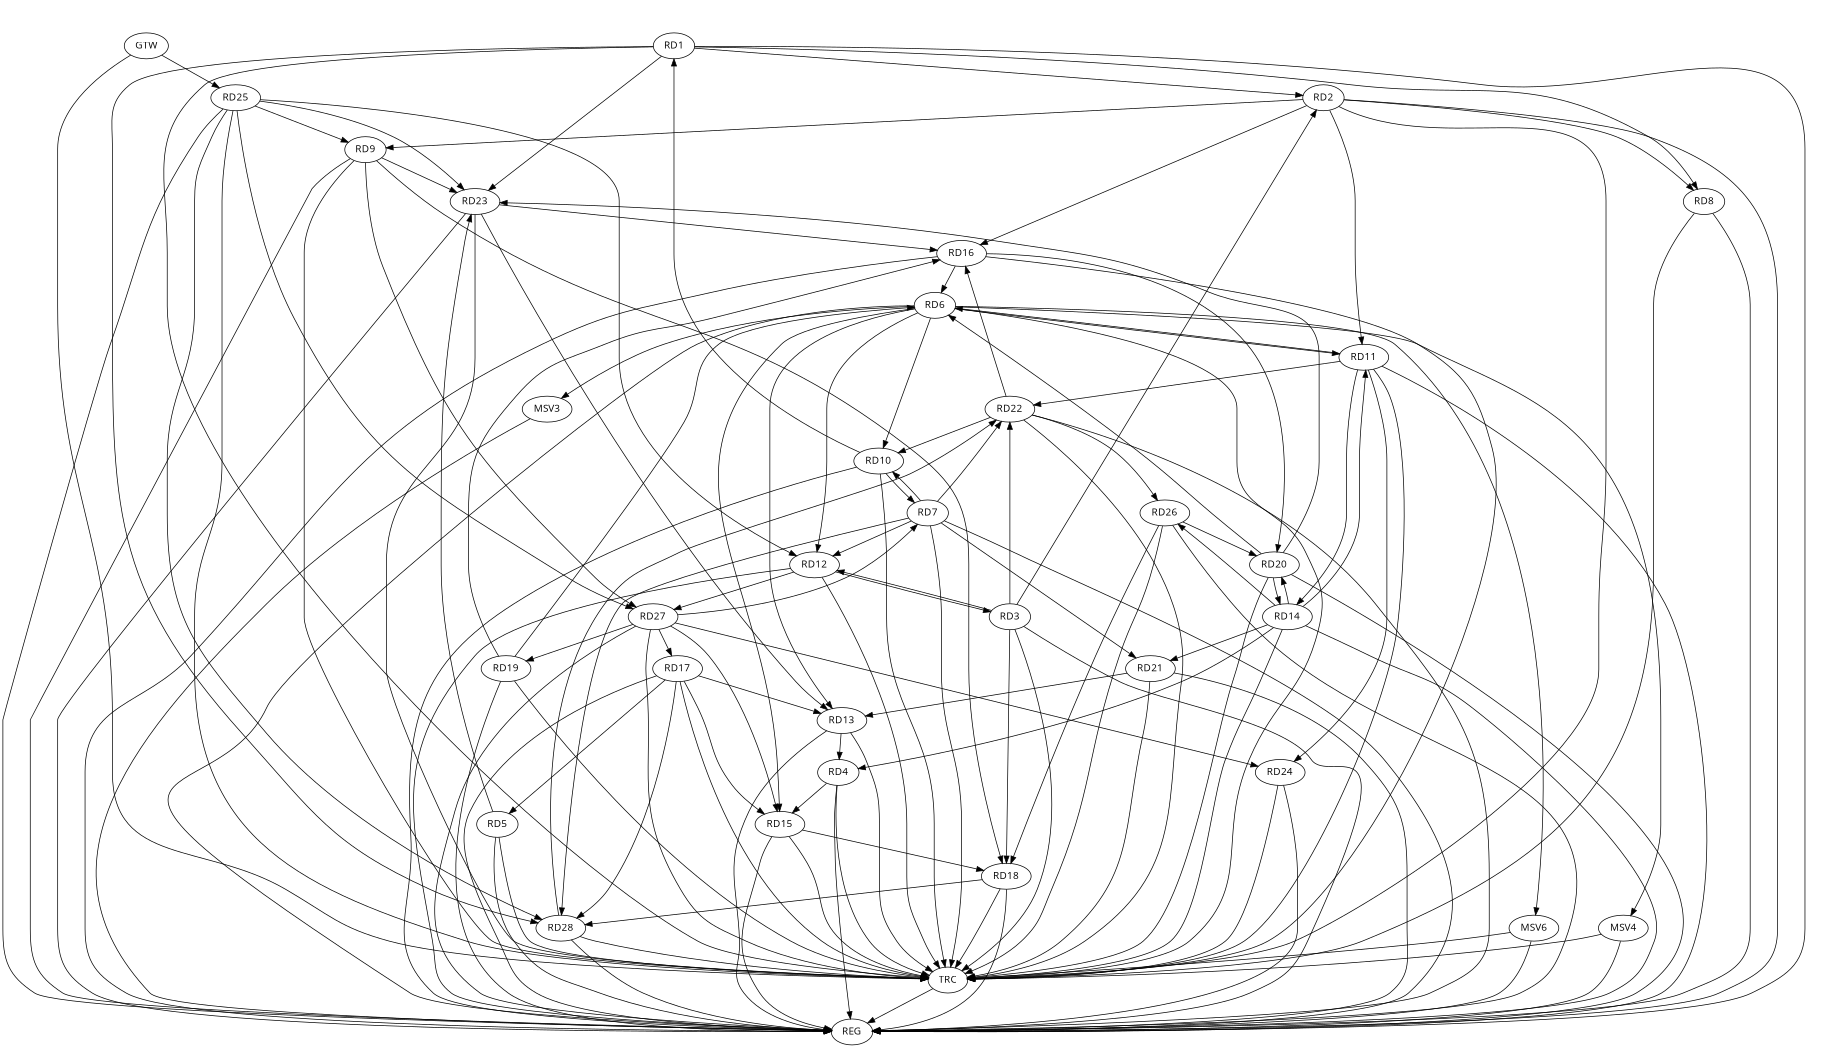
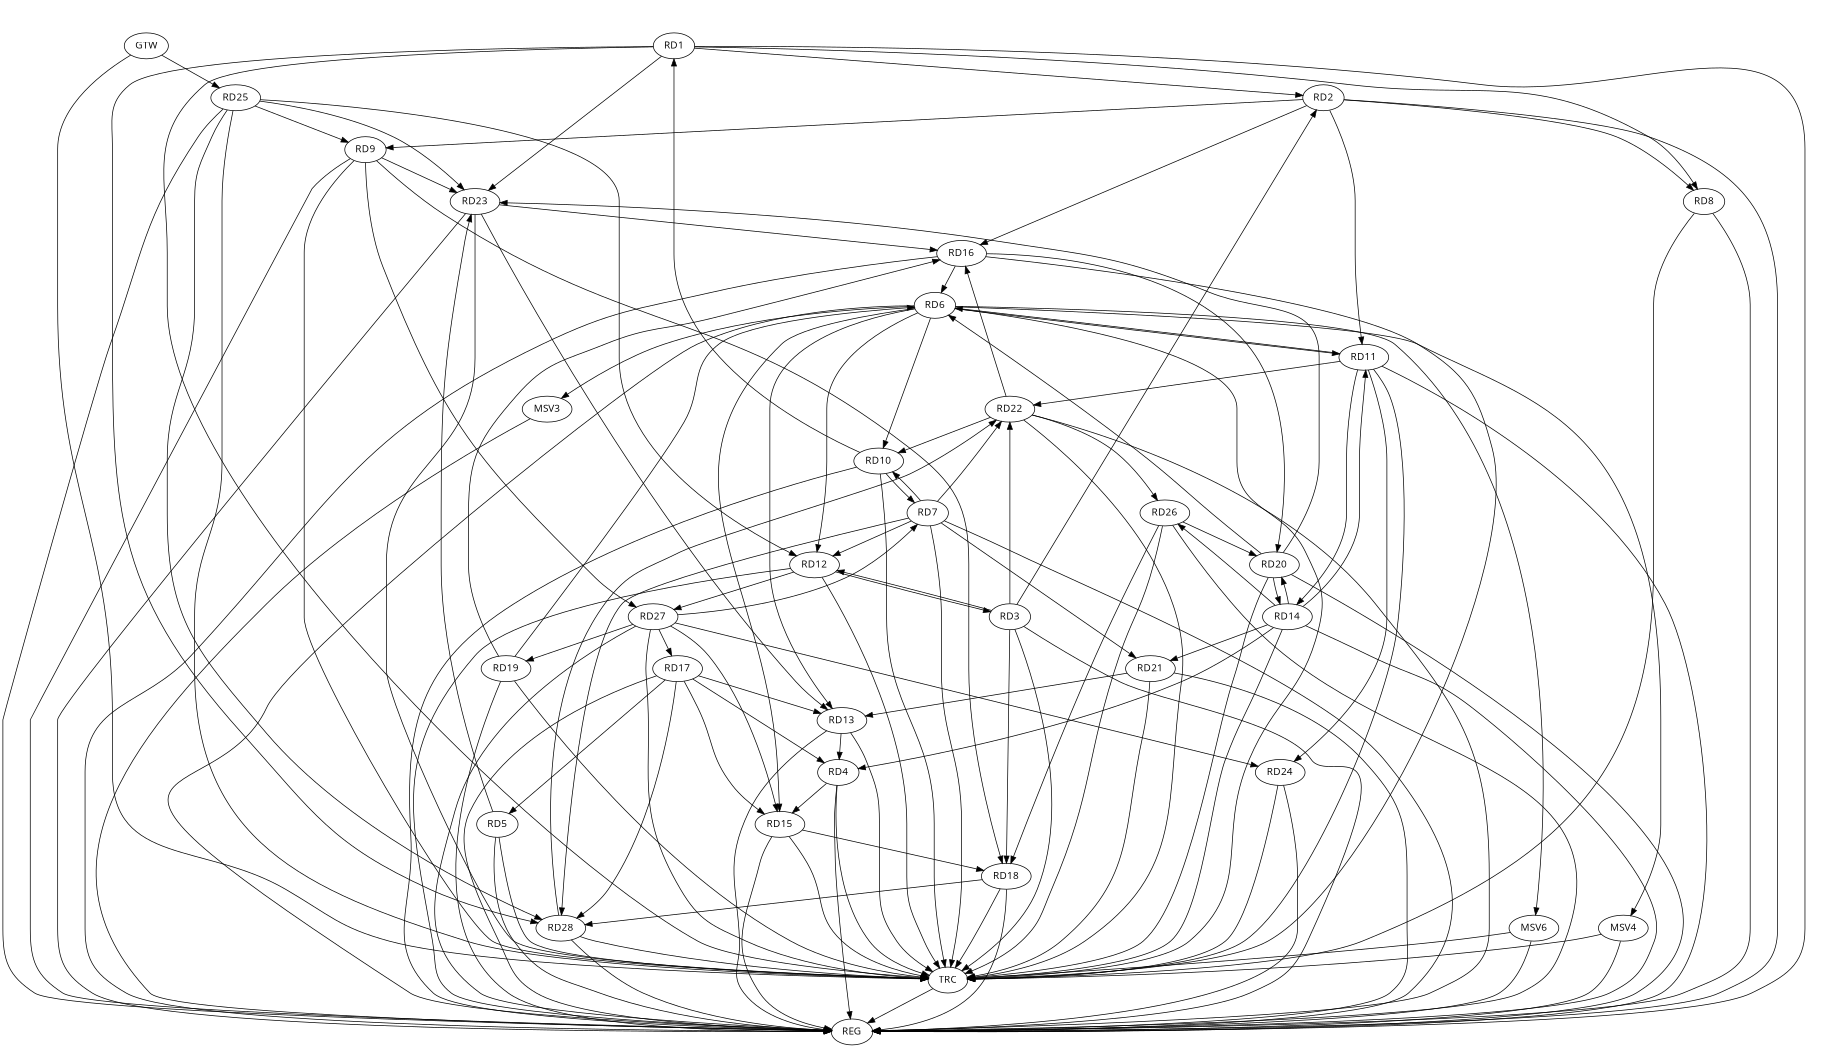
edge "RD25" -> "RD27": removed
edge "RD2" -> "TRC": removed
edge "RD17" -> "TRC": now "RD17" -> "RD4"
